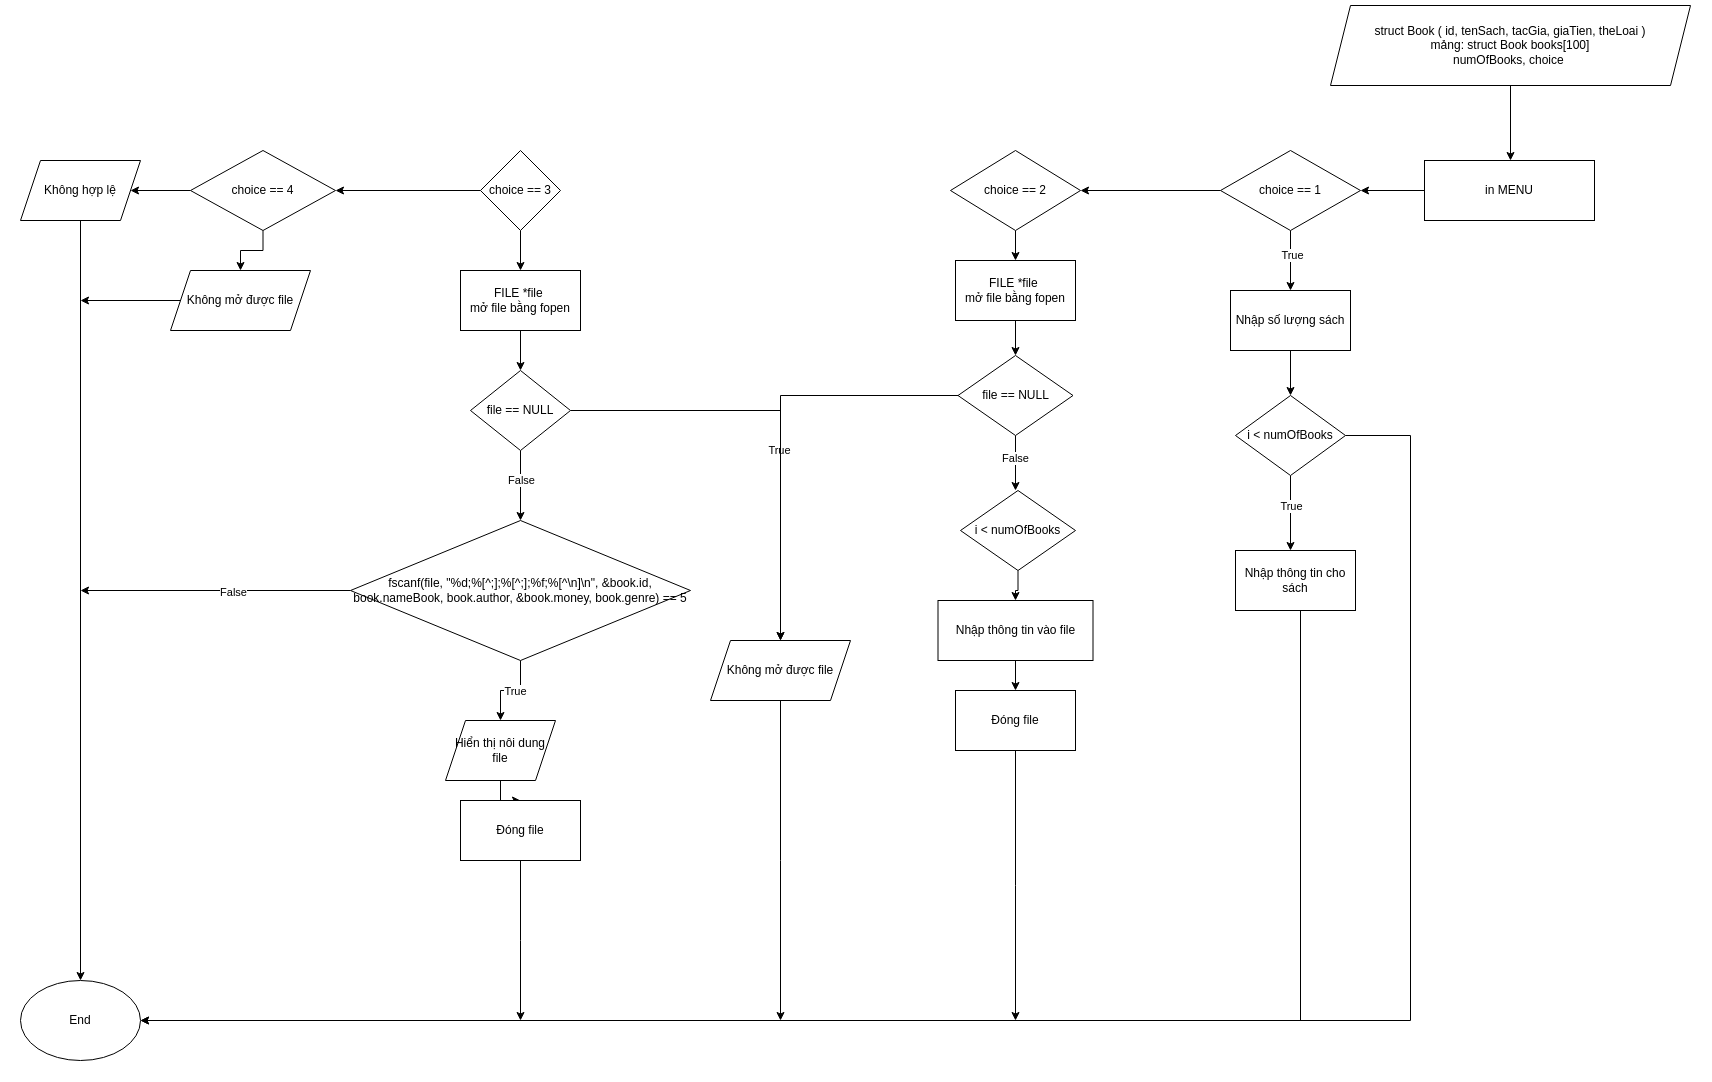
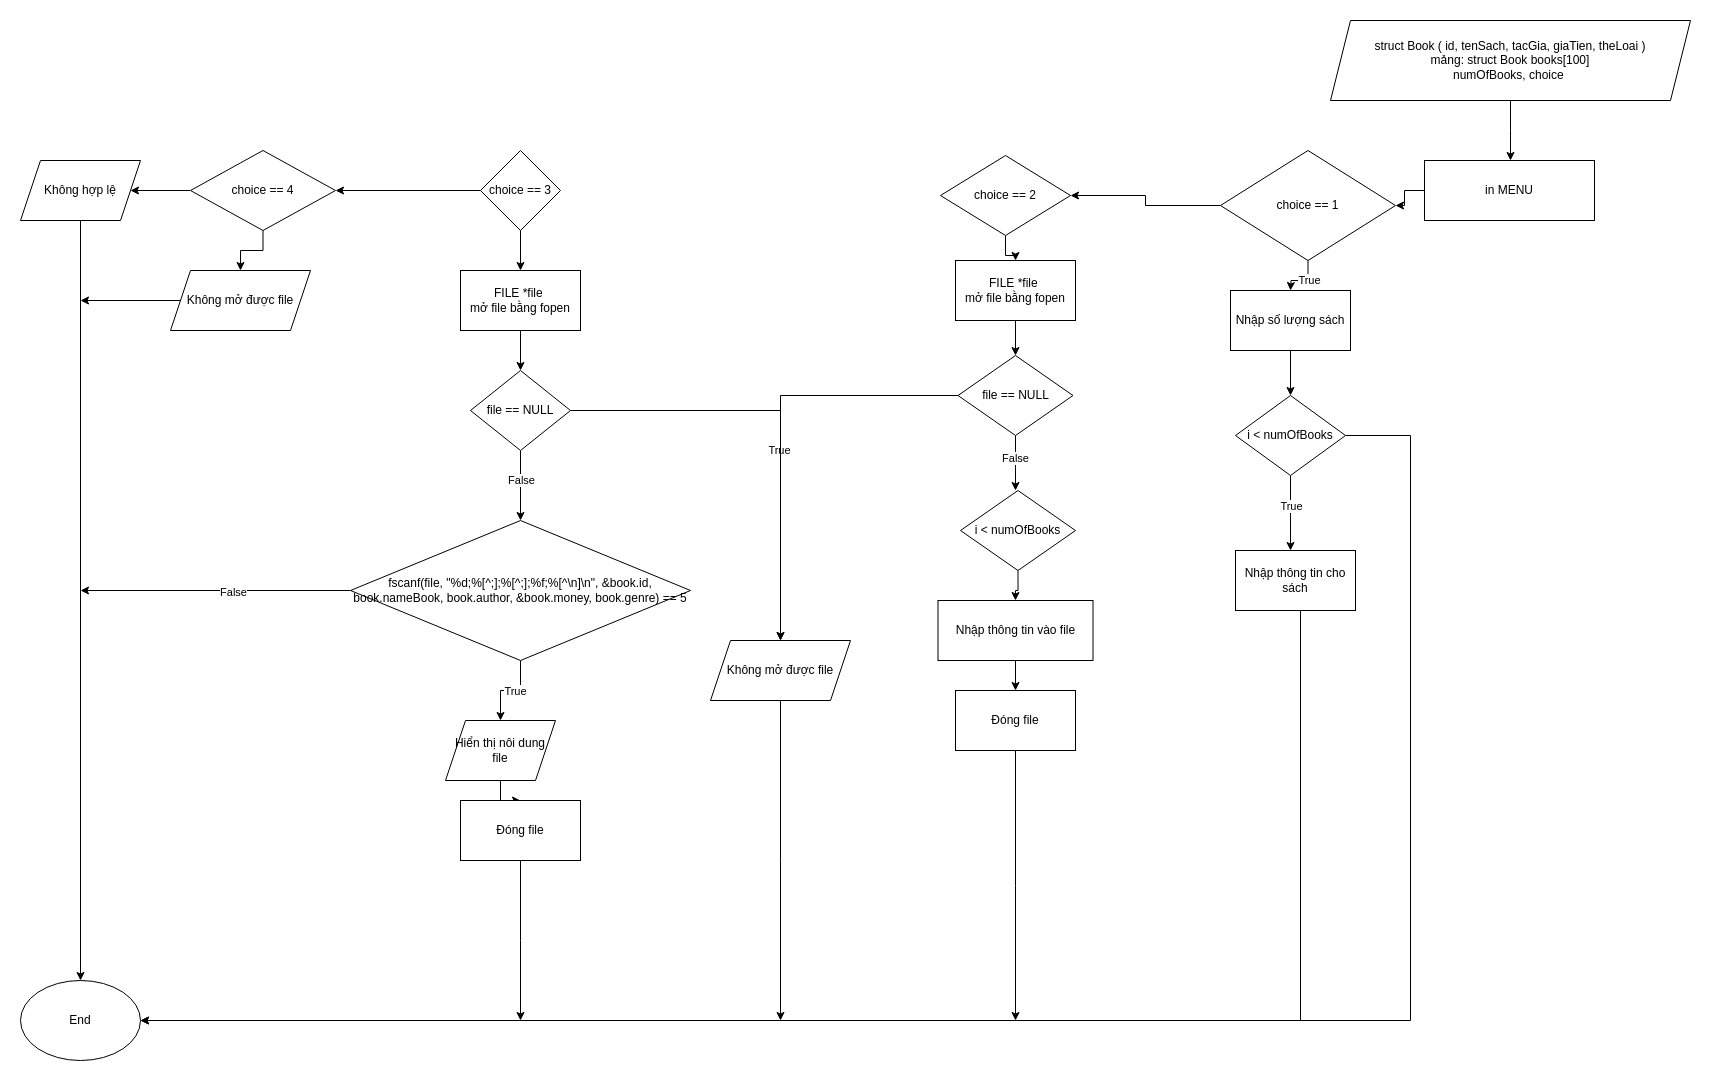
node "struct Book ( id, tenSach, tacGia, giaTien, theLoai ) mảng: struct Book books[100] numOfBooks, choice": moved (1511, 46) -> (1511, 61)
node "choice == 2": moved (1016, 191) -> (1006, 196)
node "choice == 1": size 140x80 -> 175x110
